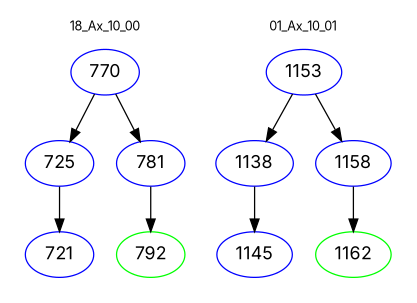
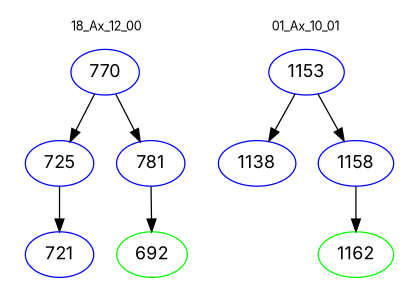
cluster "18_Ax_10_00": label "18_Ax_10_00" -> "18_Ax_12_00"
node "792": label "792" -> "692"
node "1145": removed
